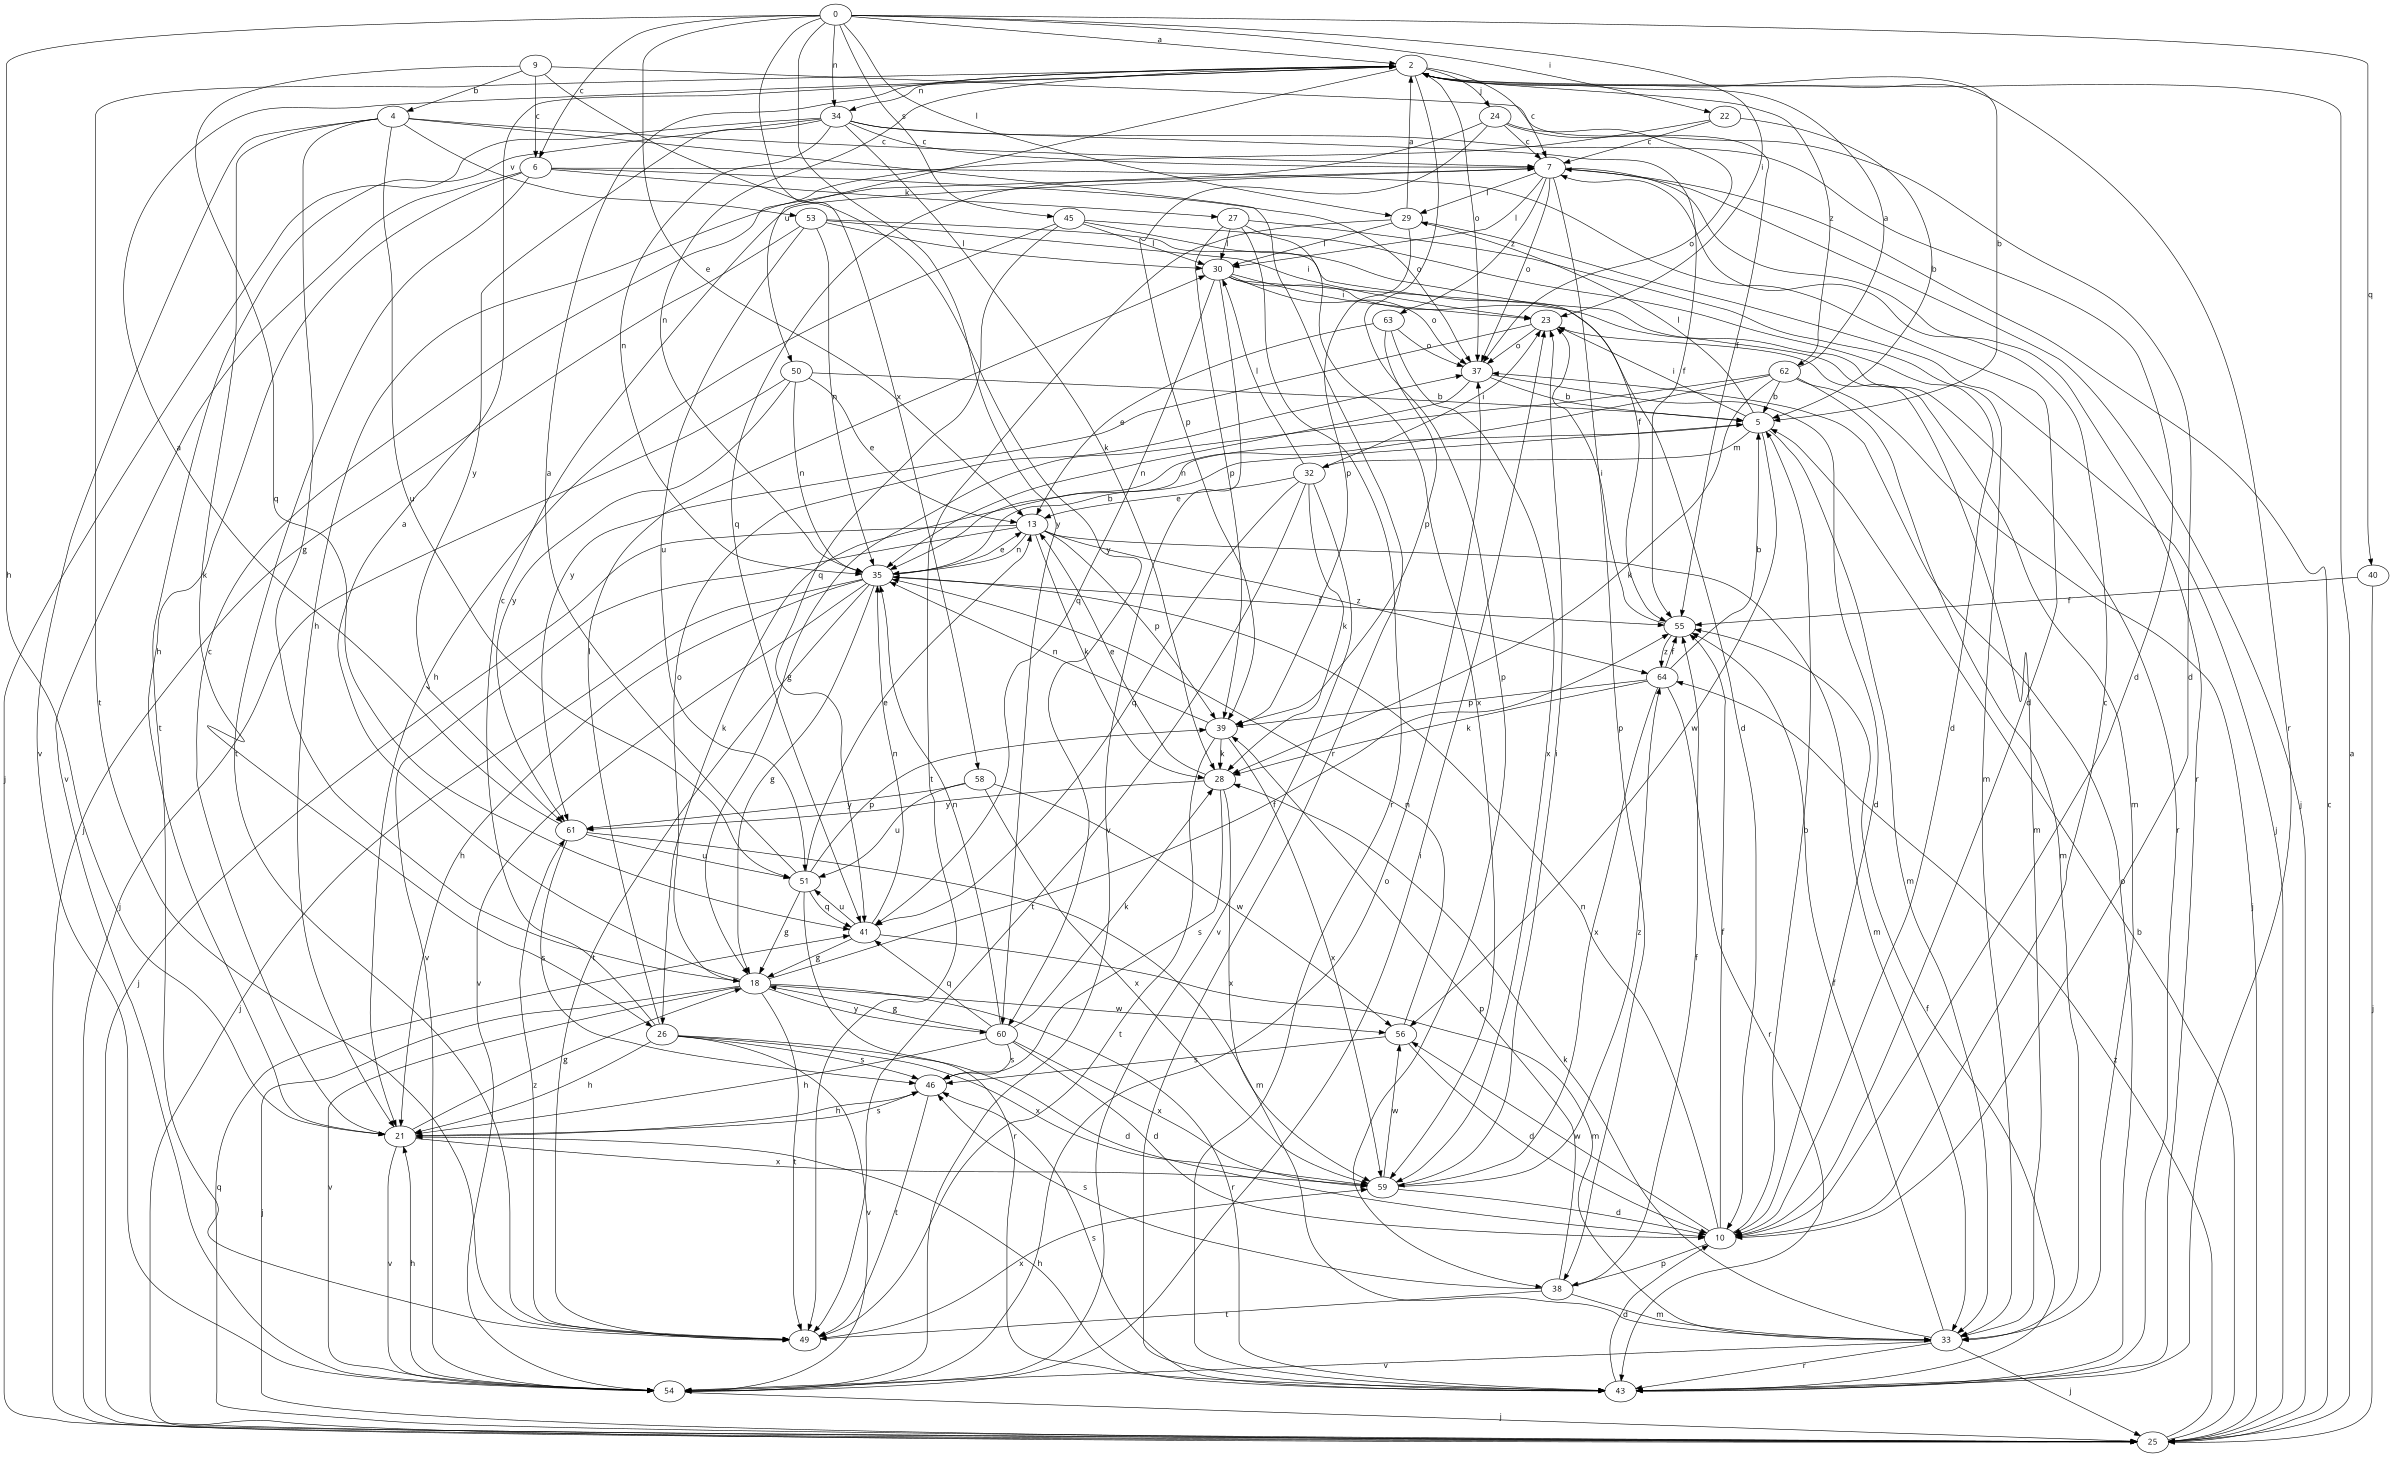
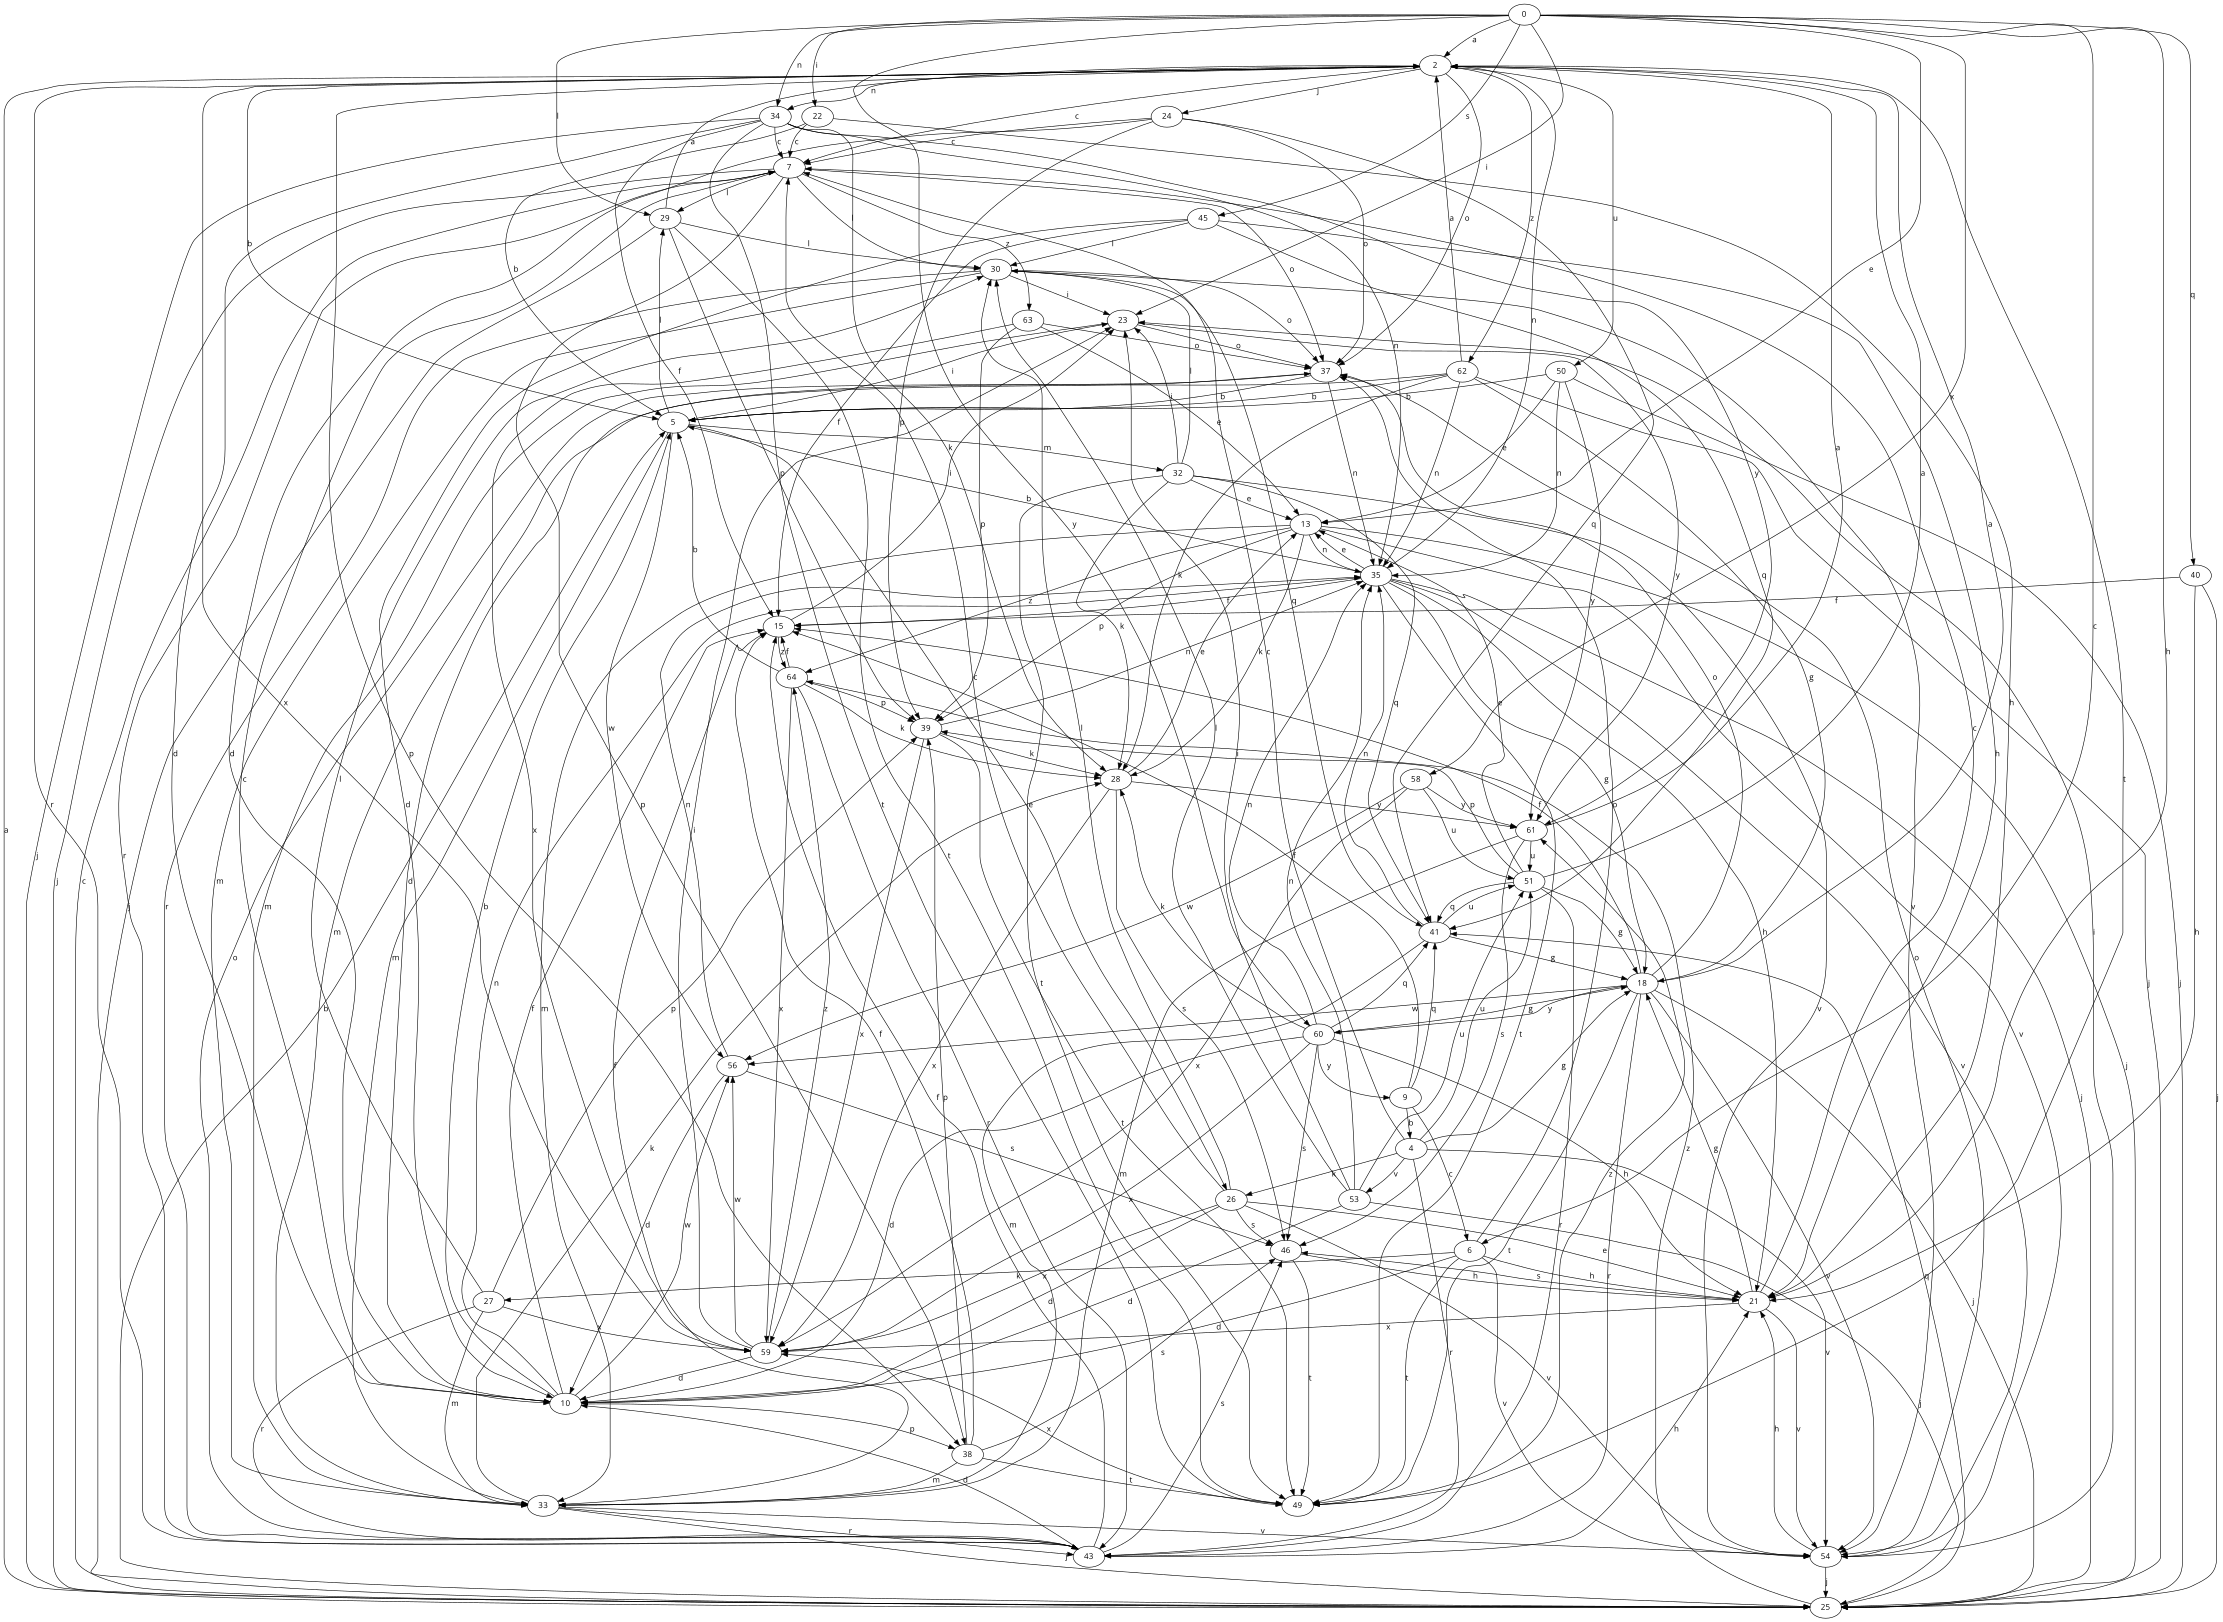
edge "2" -> "59": added, label "x"
edge "9" -> "60": reversed
node "55": label "55" -> "15"
edge "5" -> "26": label "k" -> "e"
edge "40" -> "21": added, label "h"
edge "26" -> "21": label "h" -> "e"
